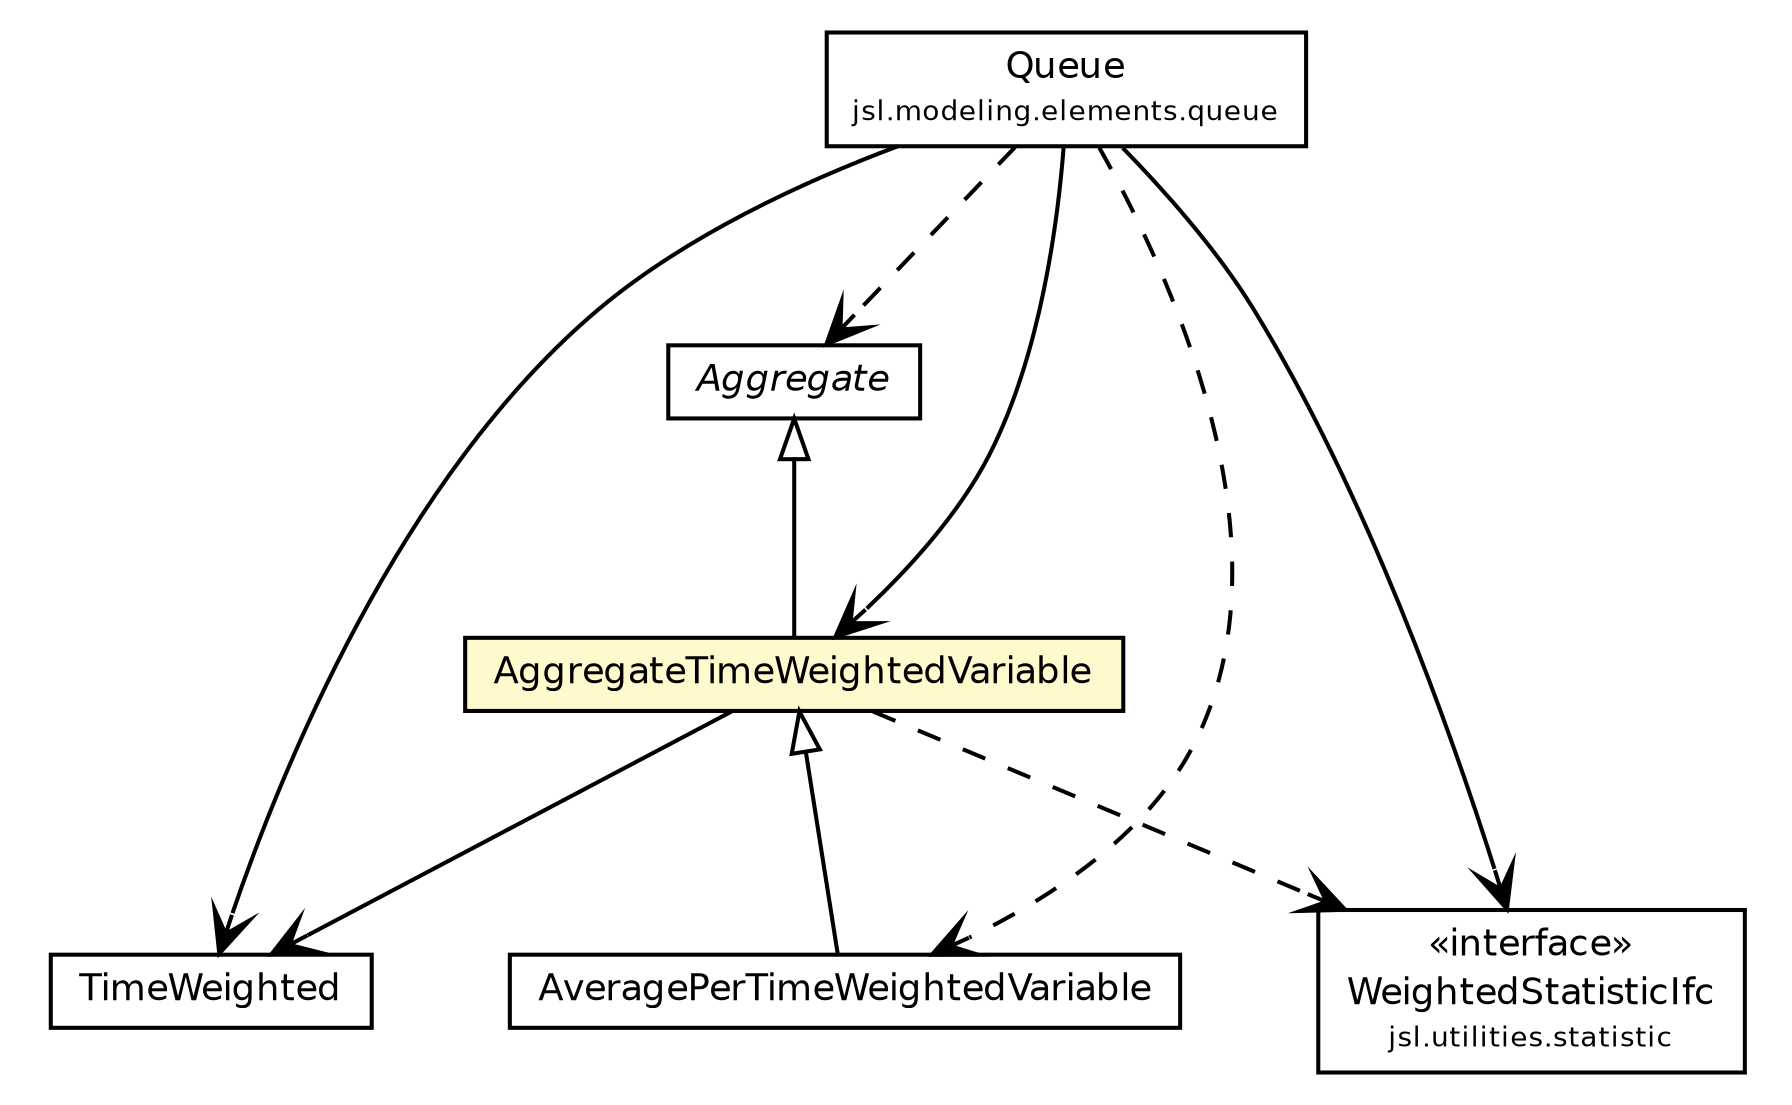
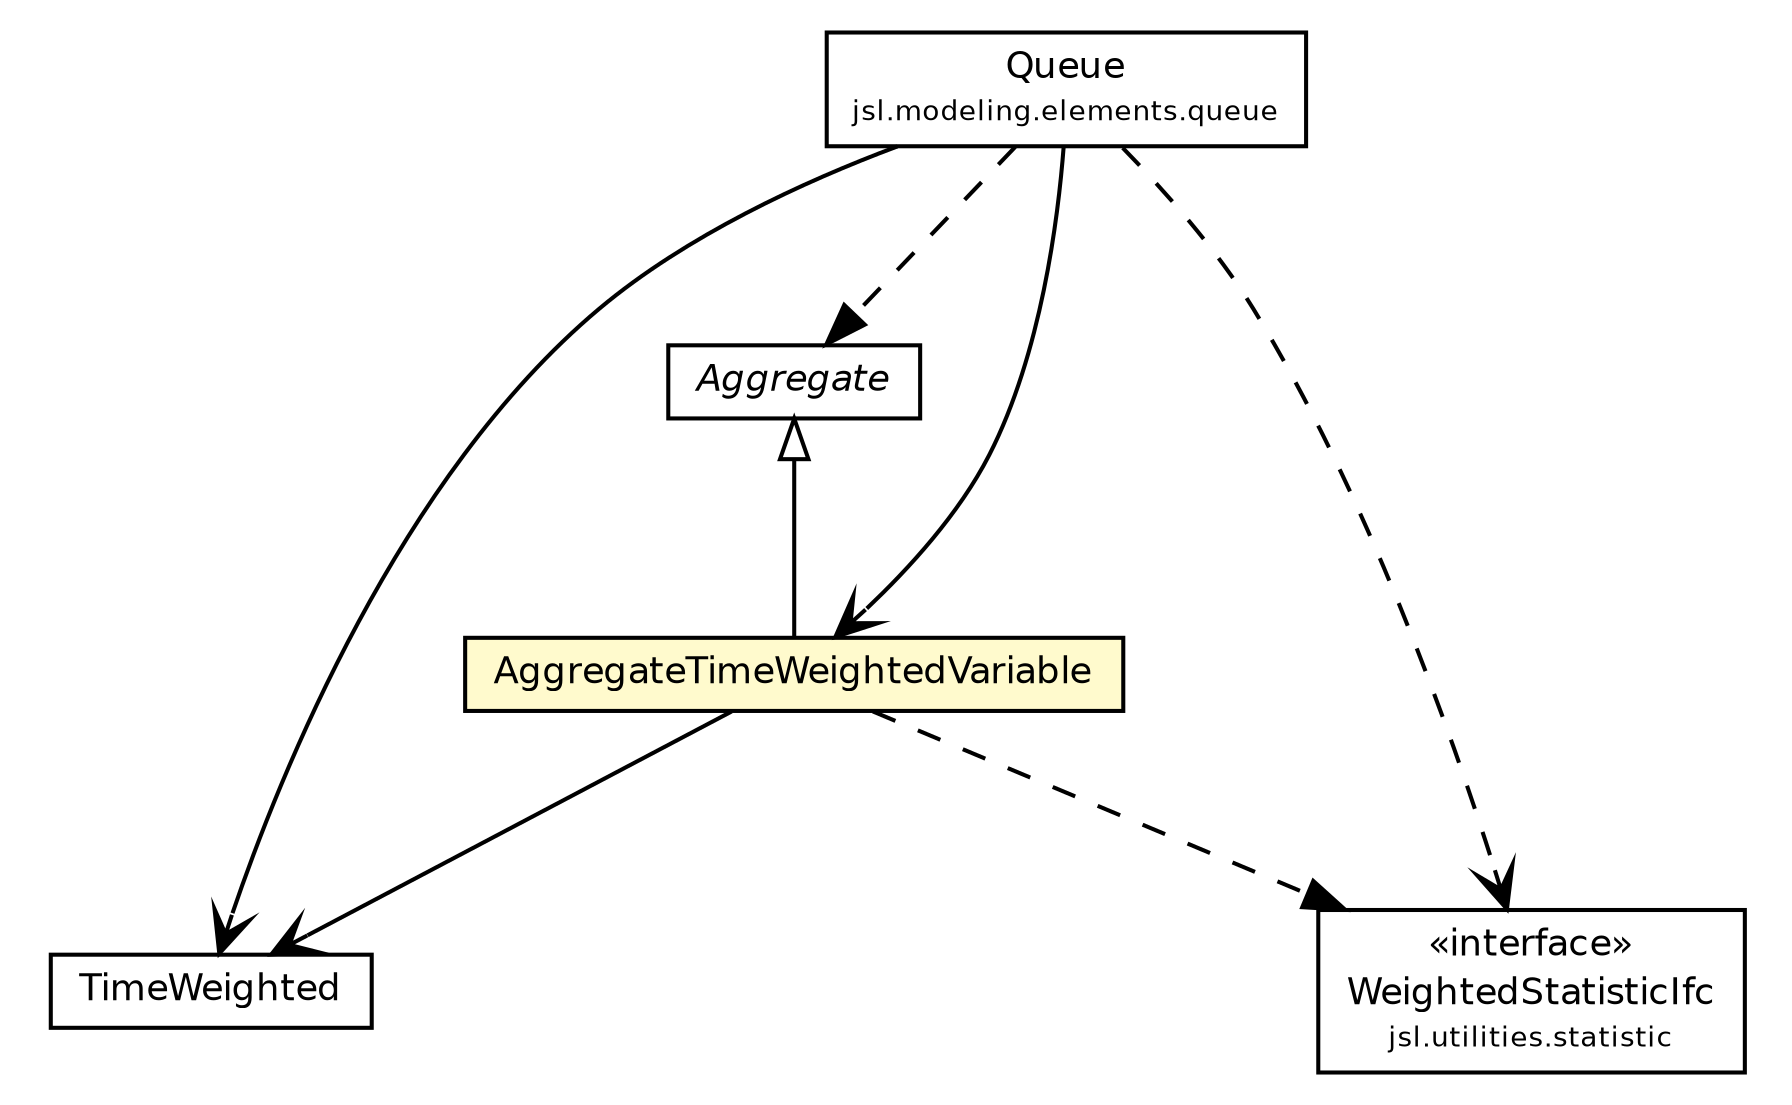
edge "Queue" -> "Aggregate": arrowhead open -> normal
edge "Queue" -> "WeightedStatisticIfc": style solid -> dashed
edge "AggregateTimeWeightedVariable" -> "WeightedStatisticIfc": arrowhead open -> normal
node "AveragePerTimeWeightedVariable": removed
